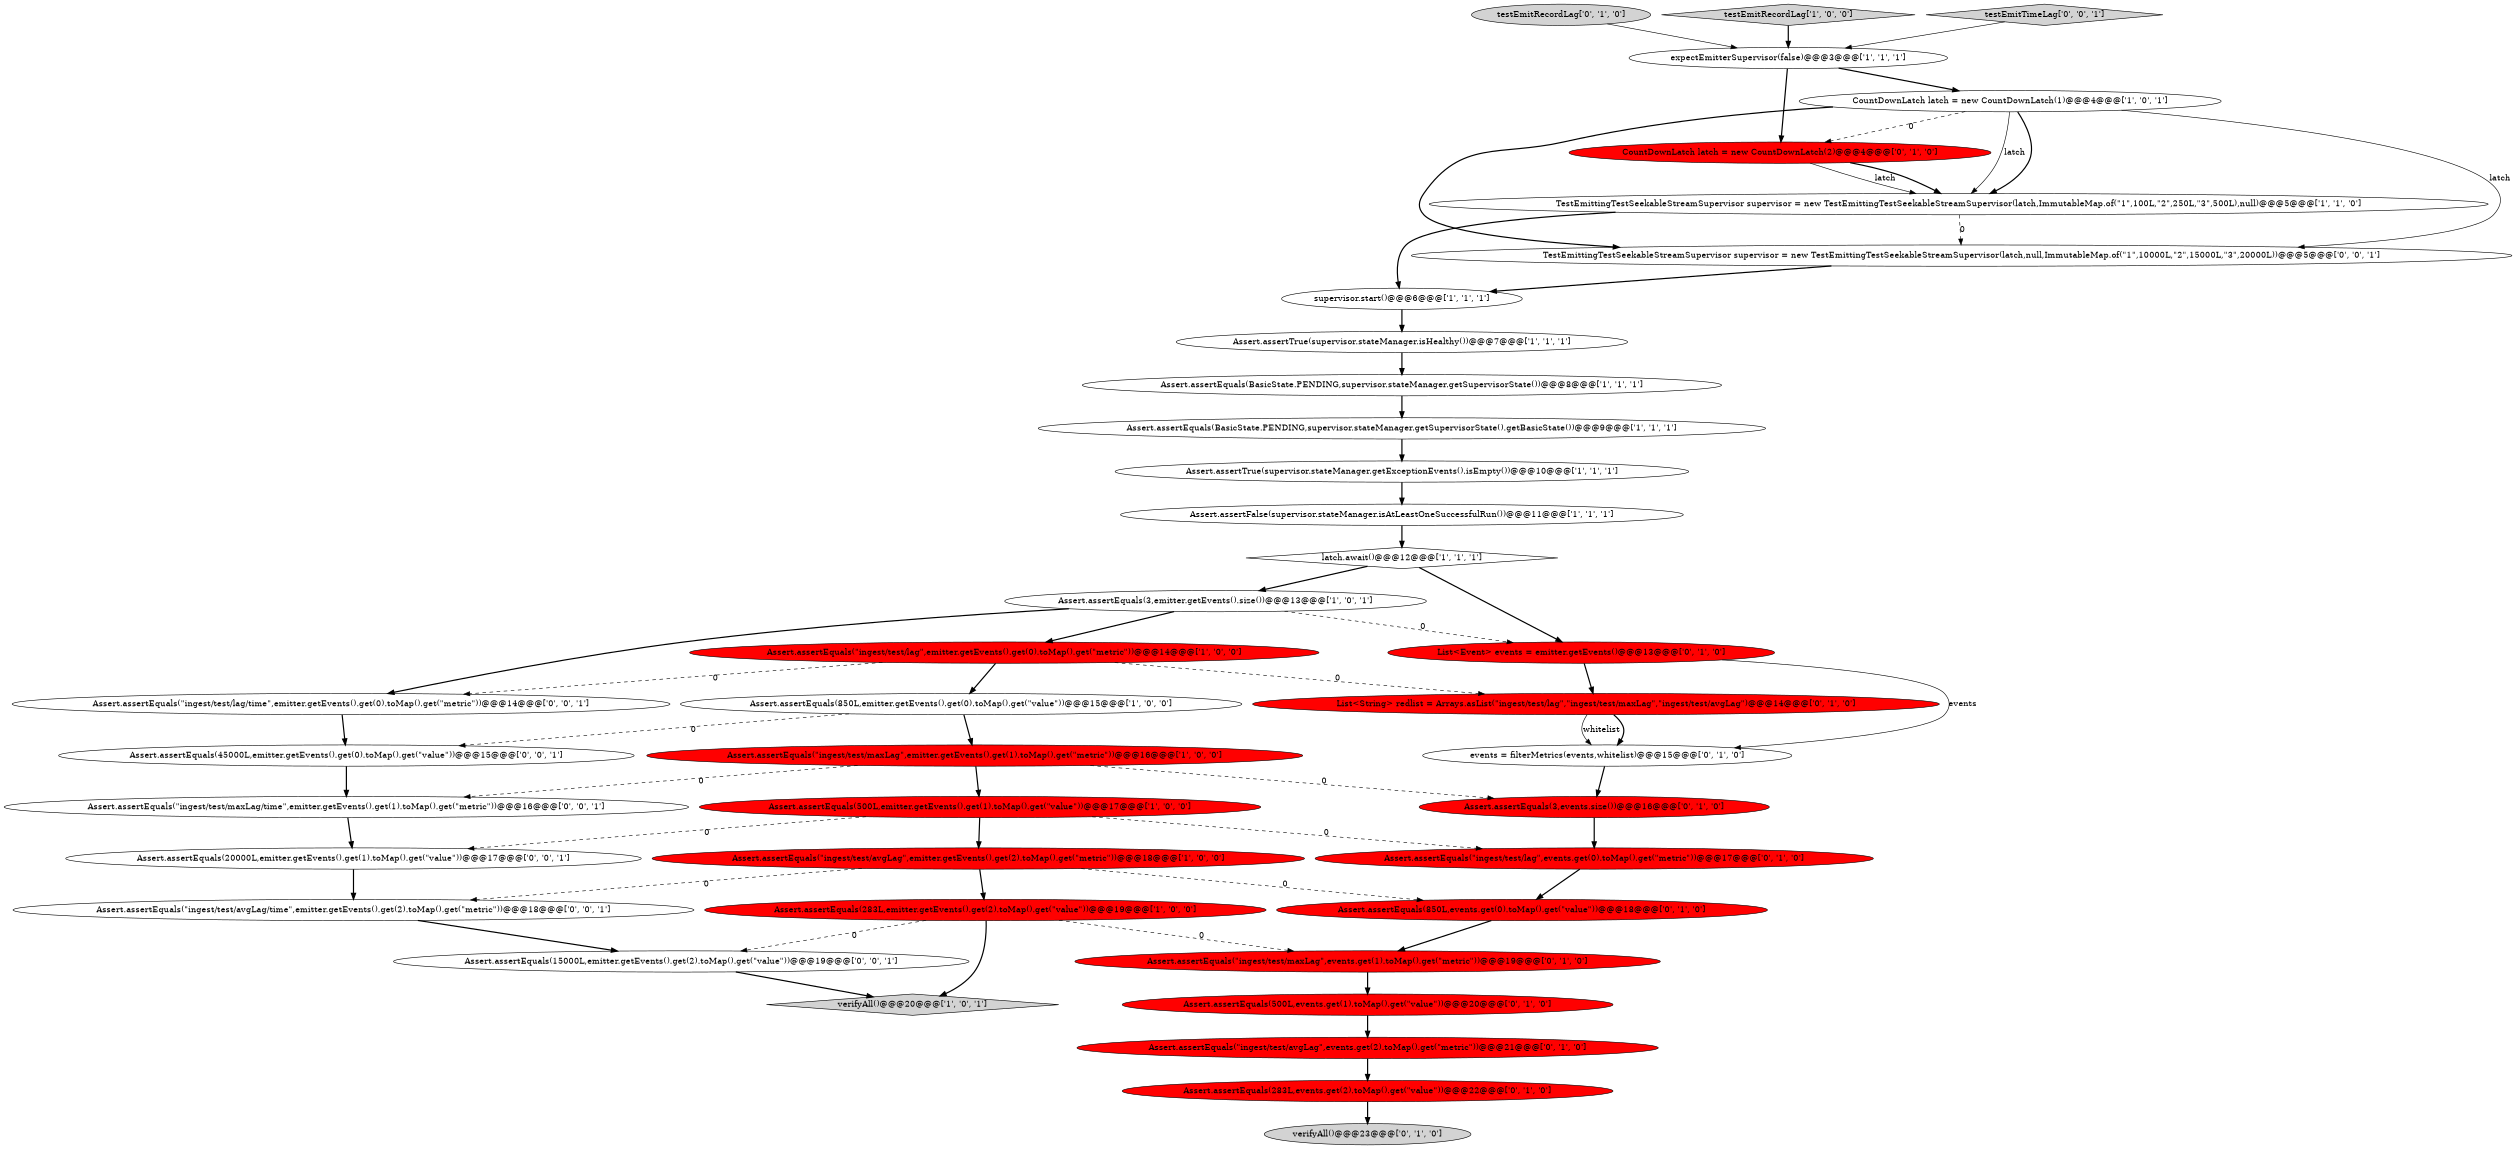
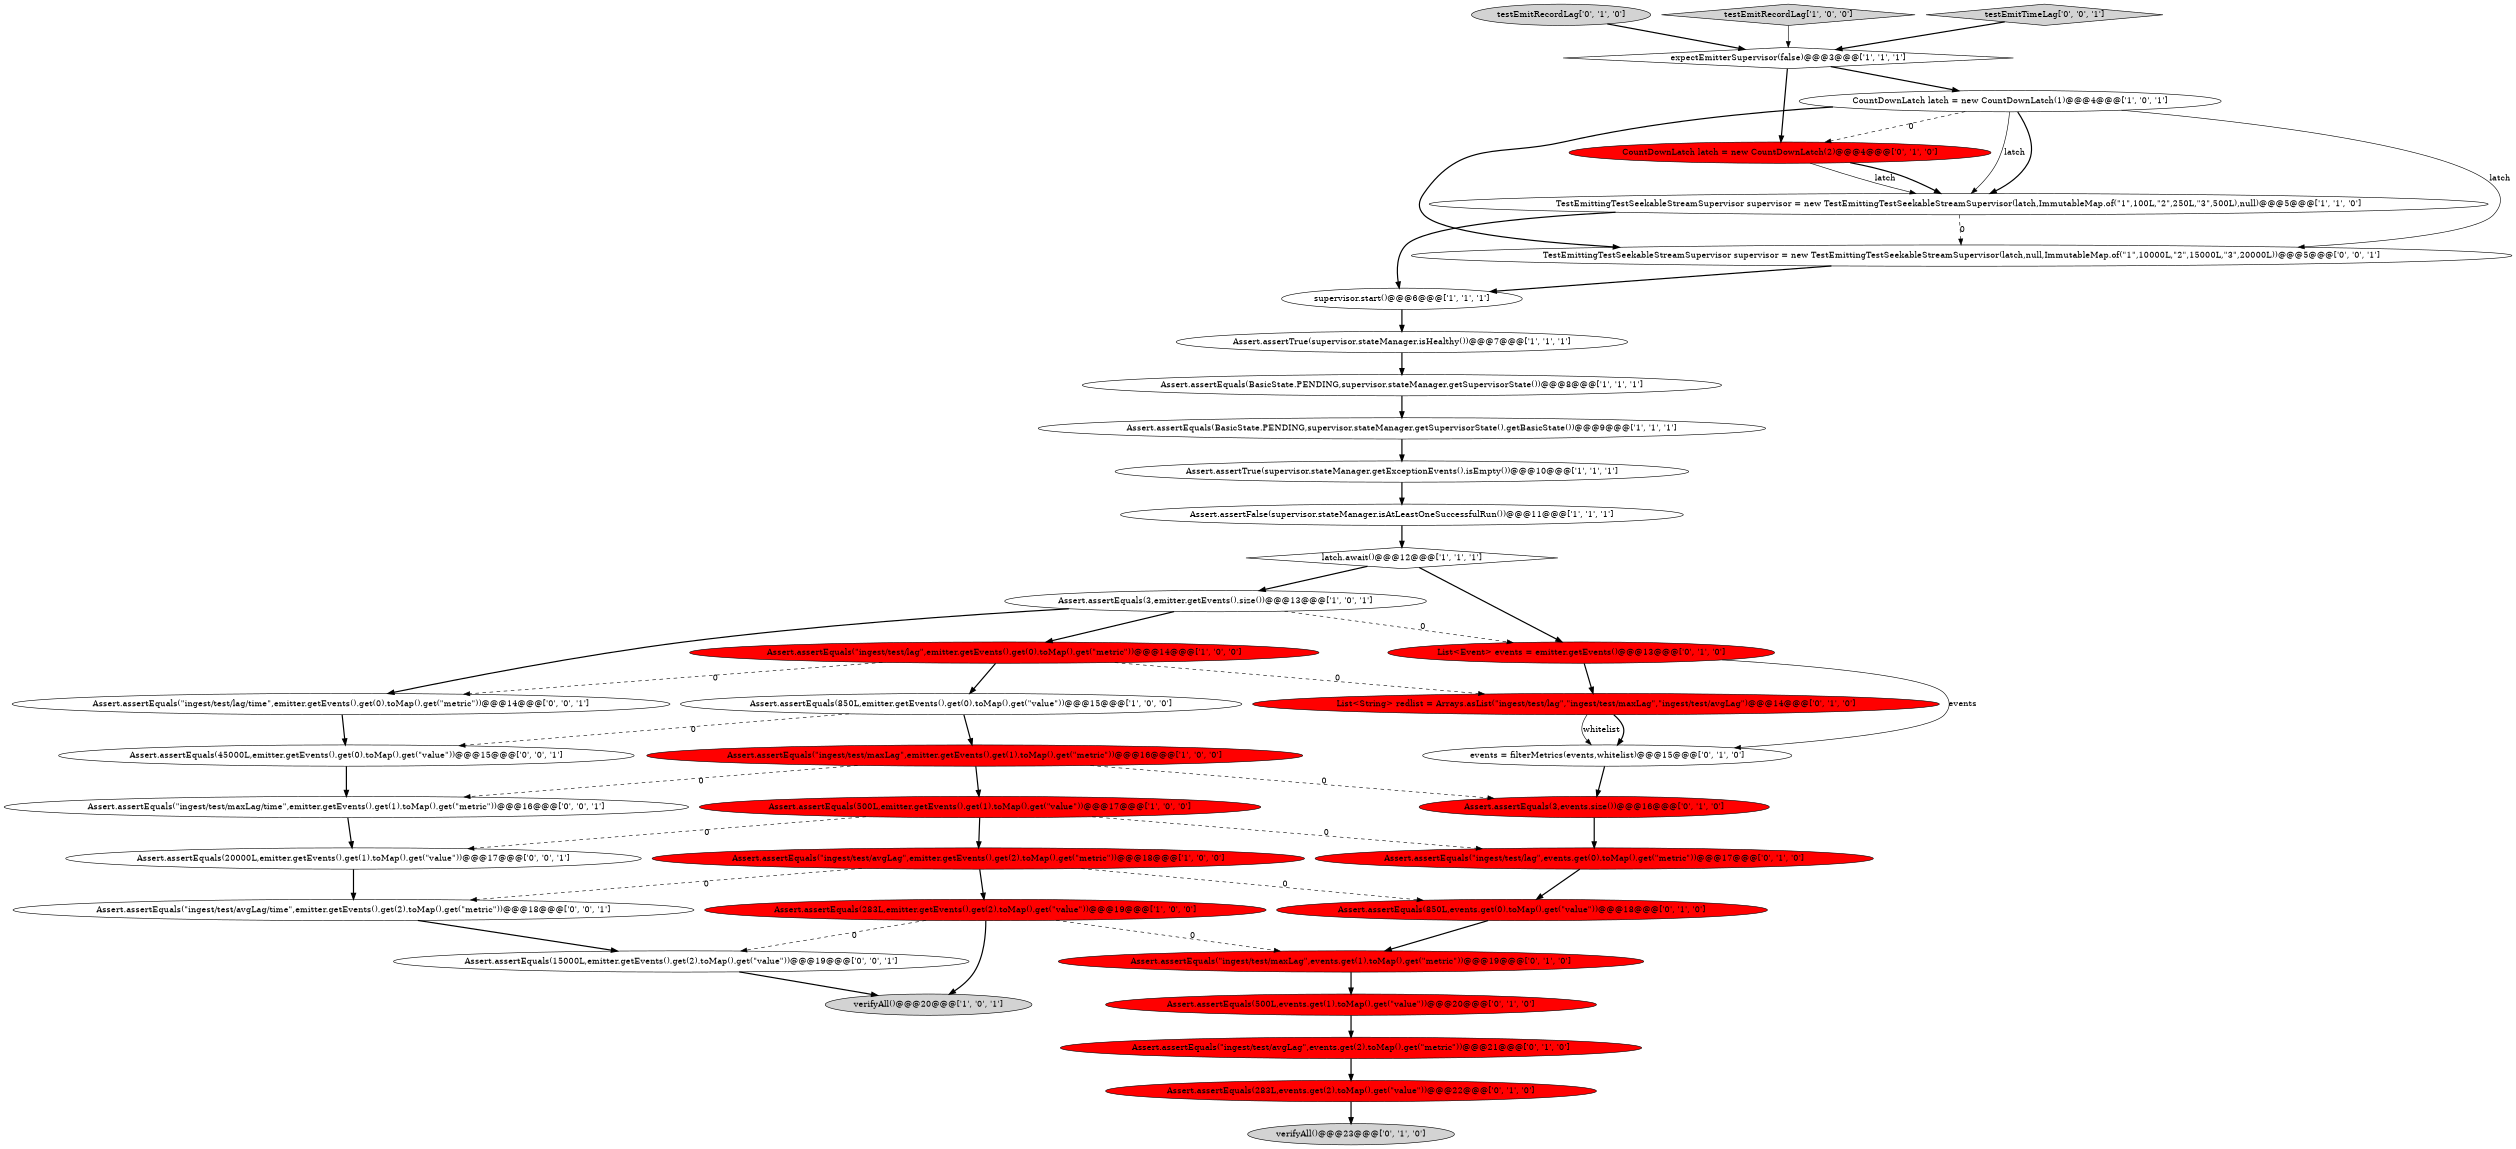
edge "testEmitRecordLag['1', '0', '0']" -> "expectEmitterSupervisor(false)@@@3@@@['1', '1', '1']": style bold -> solid
edge "testEmitTimeLag['0', '0', '1']" -> "expectEmitterSupervisor(false)@@@3@@@['1', '1', '1']": style solid -> bold
edge "testEmitRecordLag['0', '1', '0']" -> "expectEmitterSupervisor(false)@@@3@@@['1', '1', '1']": style solid -> bold
node "expectEmitterSupervisor(false)@@@3@@@['1', '1', '1']": shape ellipse -> diamond
node "verifyAll()@@@20@@@['1', '0', '1']": shape diamond -> ellipse
